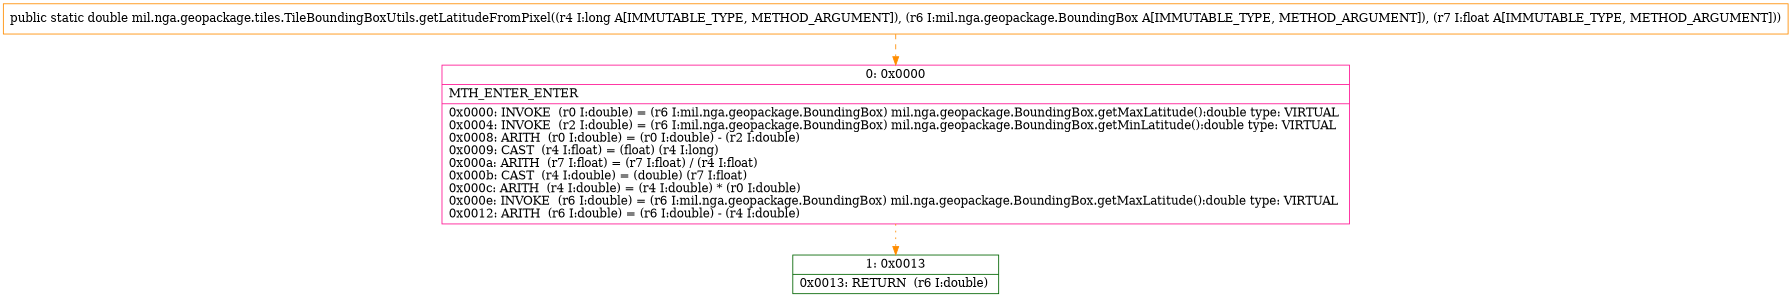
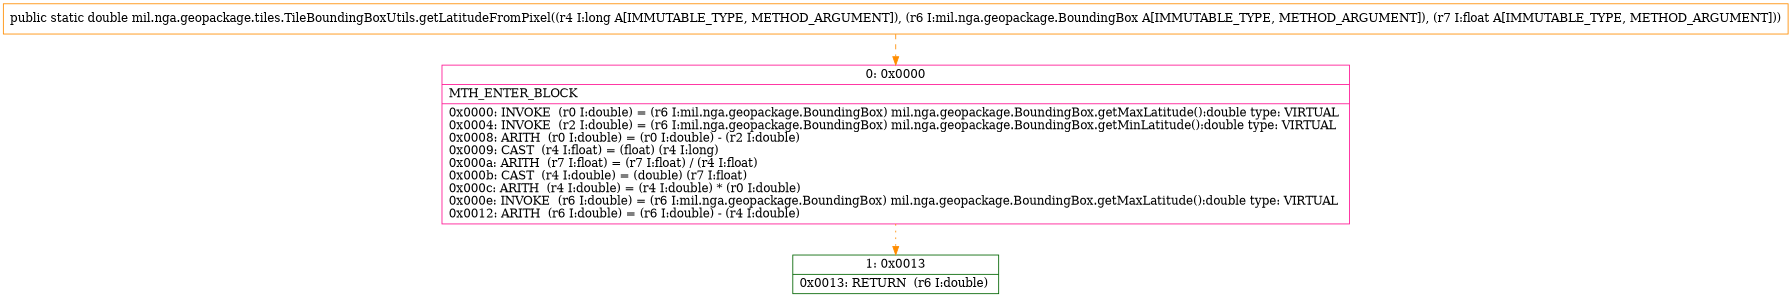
node "0: 0x0000": text "MTH_ENTER_ENTER" -> "MTH_ENTER_BLOCK"
